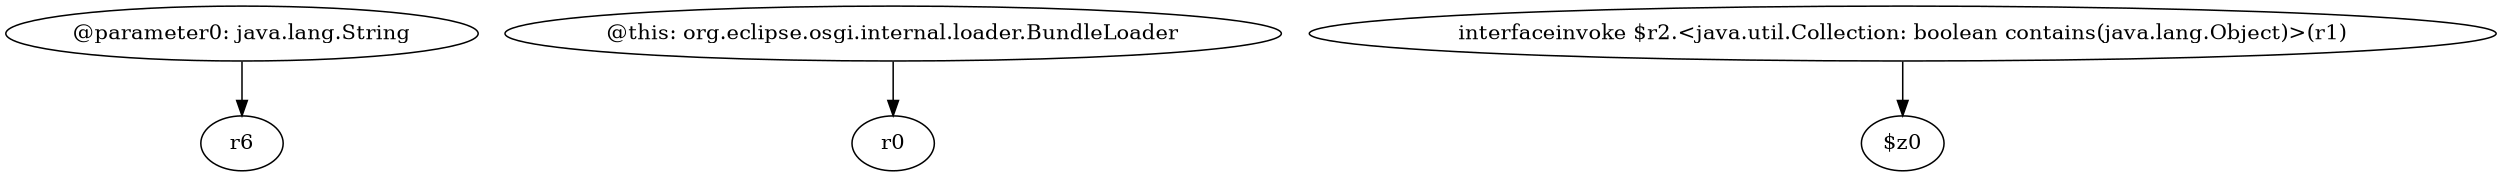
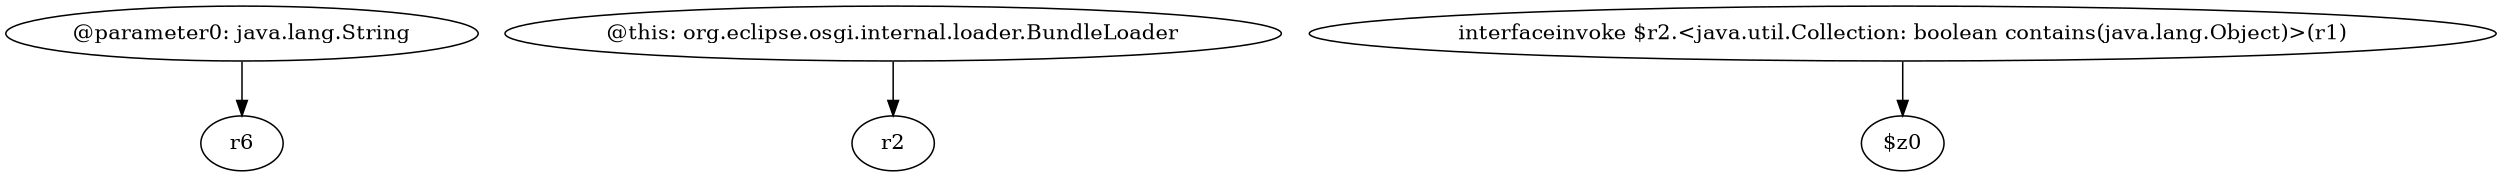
node "r0": label "r0" -> "r2"
